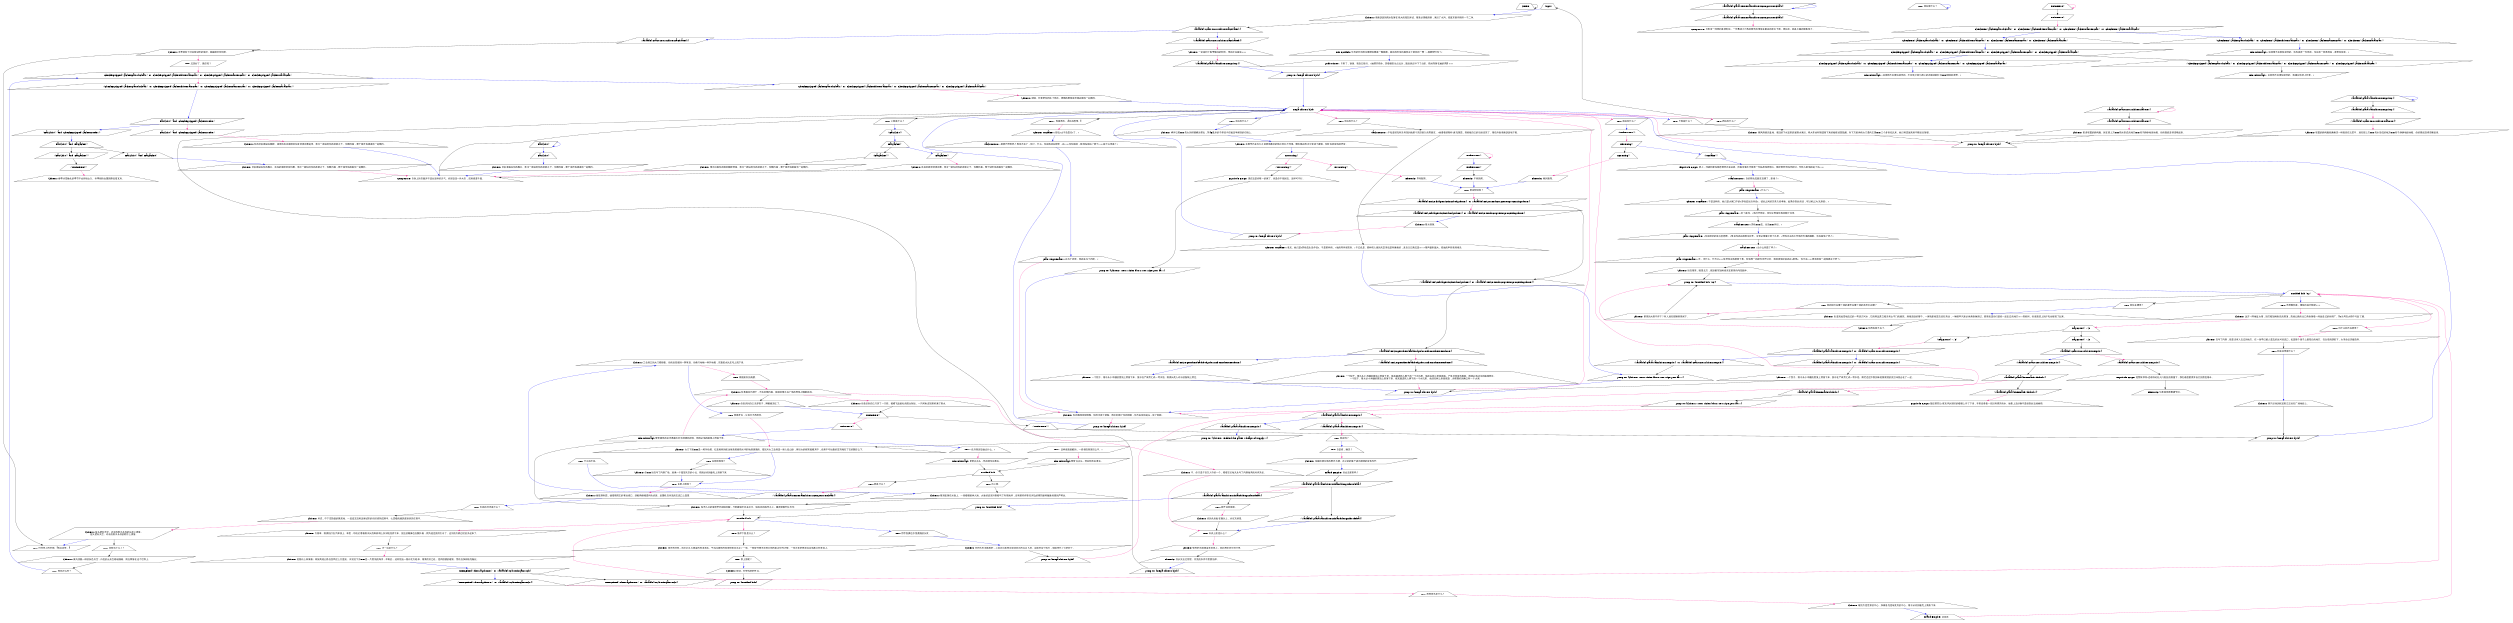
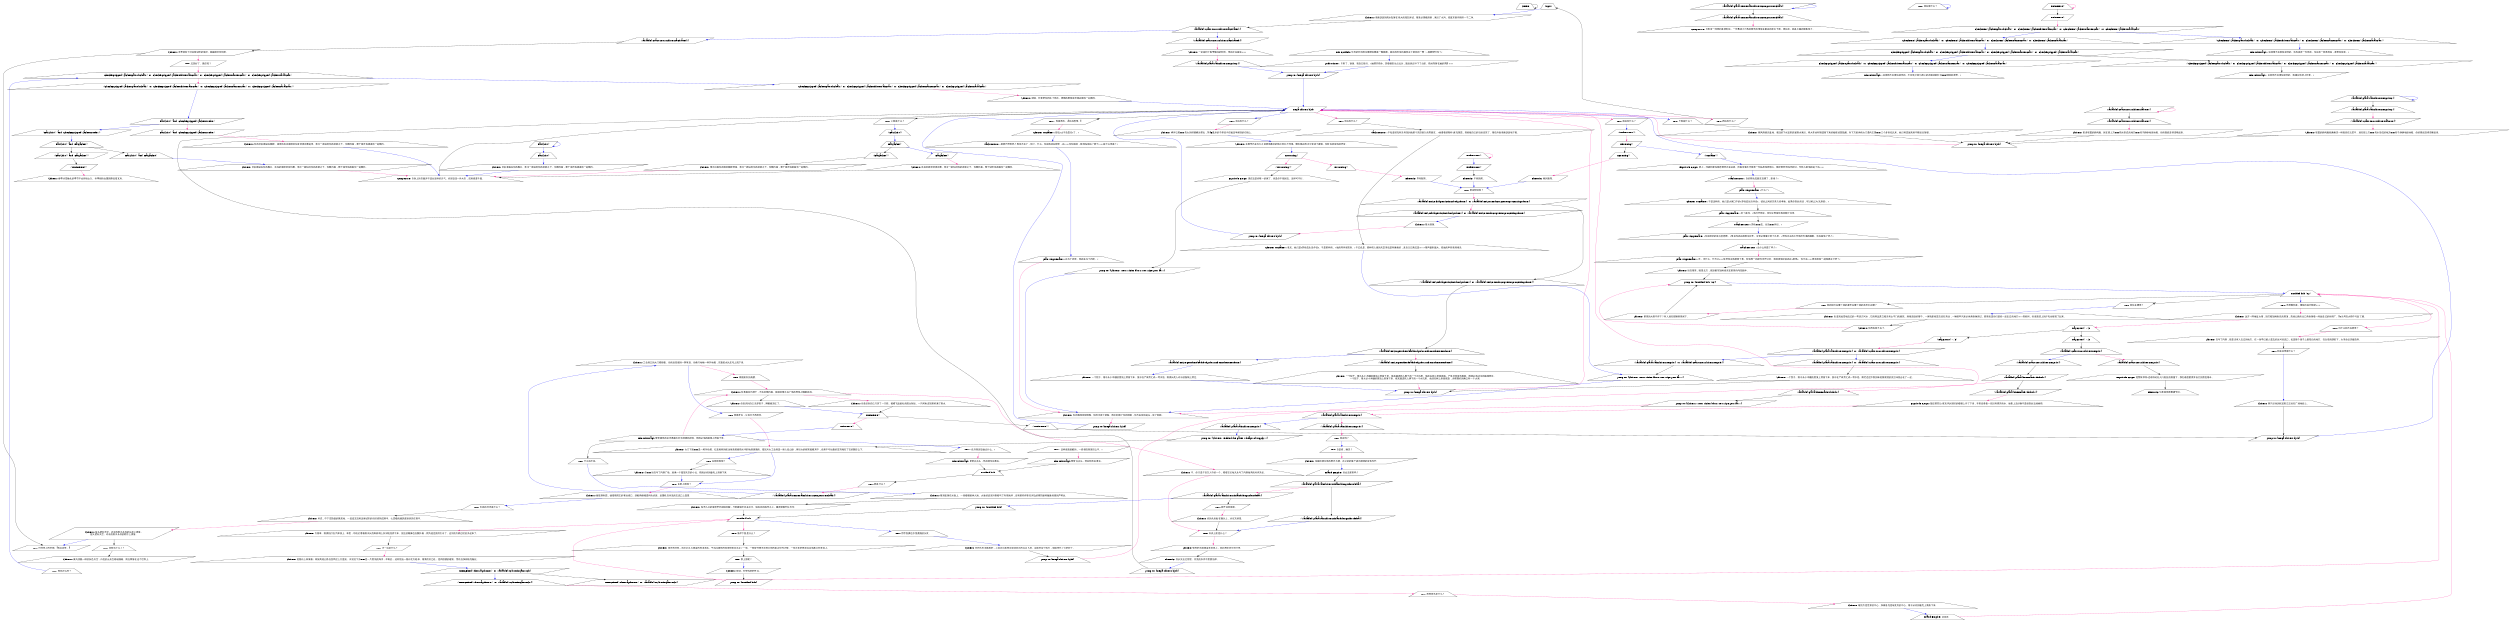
edge "You: 北边有什么？" -> "Shivers: 岬岸公寓——高大的塔楼鳞次栉比，4.46毫米的子弹还卡在被战争摧毁的石墙上。": color blue -> deeppink
node "You: 向上看。": removed
edge "Kim Kitsuragi: 警督眼角的余光透露出对你双脚的担忧。雨滴从他的眼镜上滑落下来。" -> "Shivers: 海湾入口的海堡早已崩塌瓦解，只剩废墟半沉在水中。瑞瓦肖的海湾之上，幽灵慢慢升往天空。": now "Kim Kitsuragi: 警督眼角的余光透露出对你双脚的担忧。雨滴从他的眼镜上滑落下来。" -> "You: 什么也不说。"
edge "Shivers: 像大战舰一样的灰色天空，白色的云朵互相碰撞着。雨点降落在这个世界上。" -> "You: 感觉怎么样？": removed
